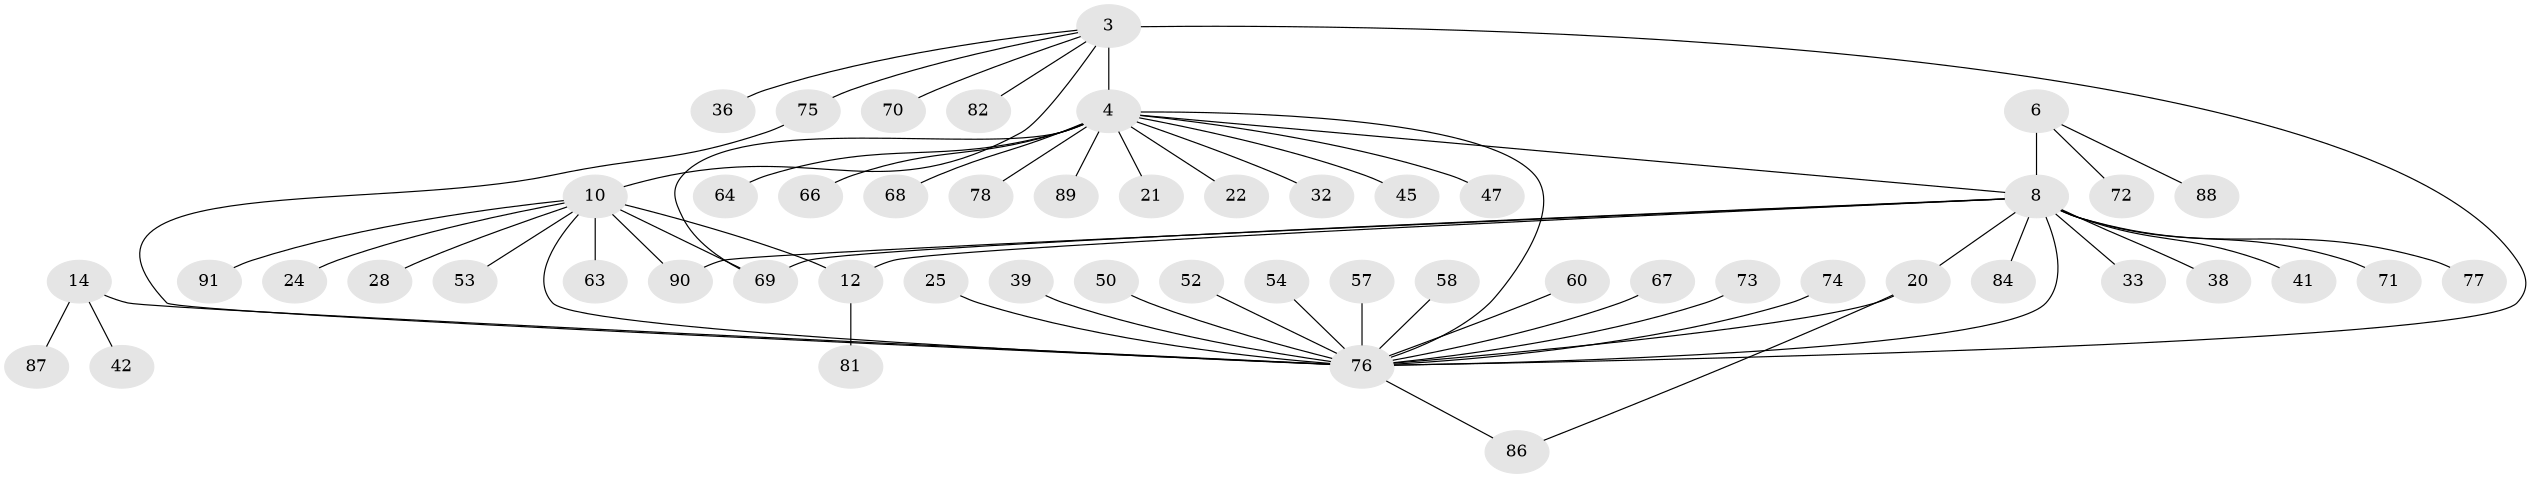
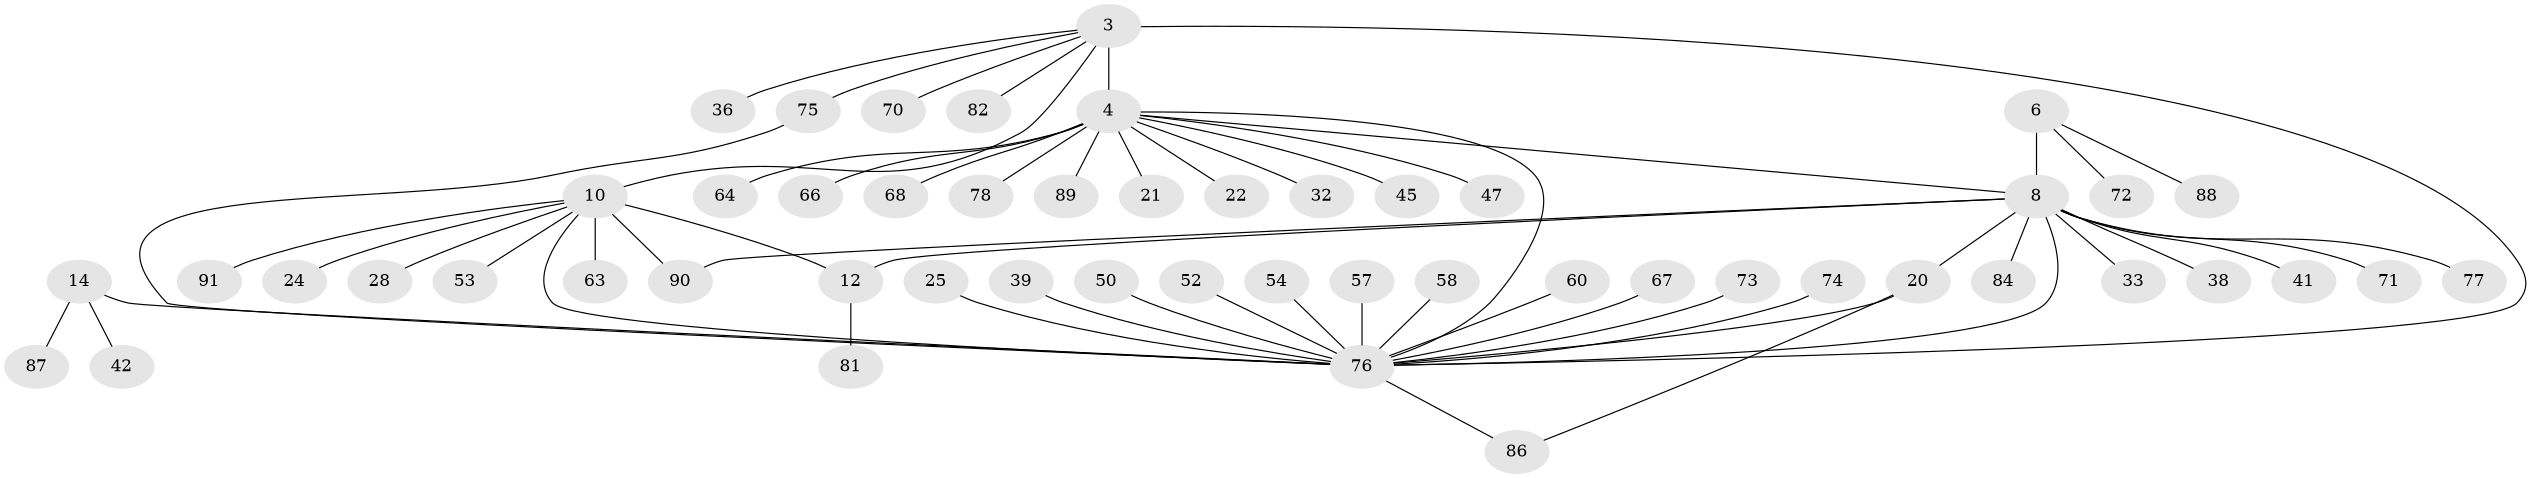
node "69": removed
